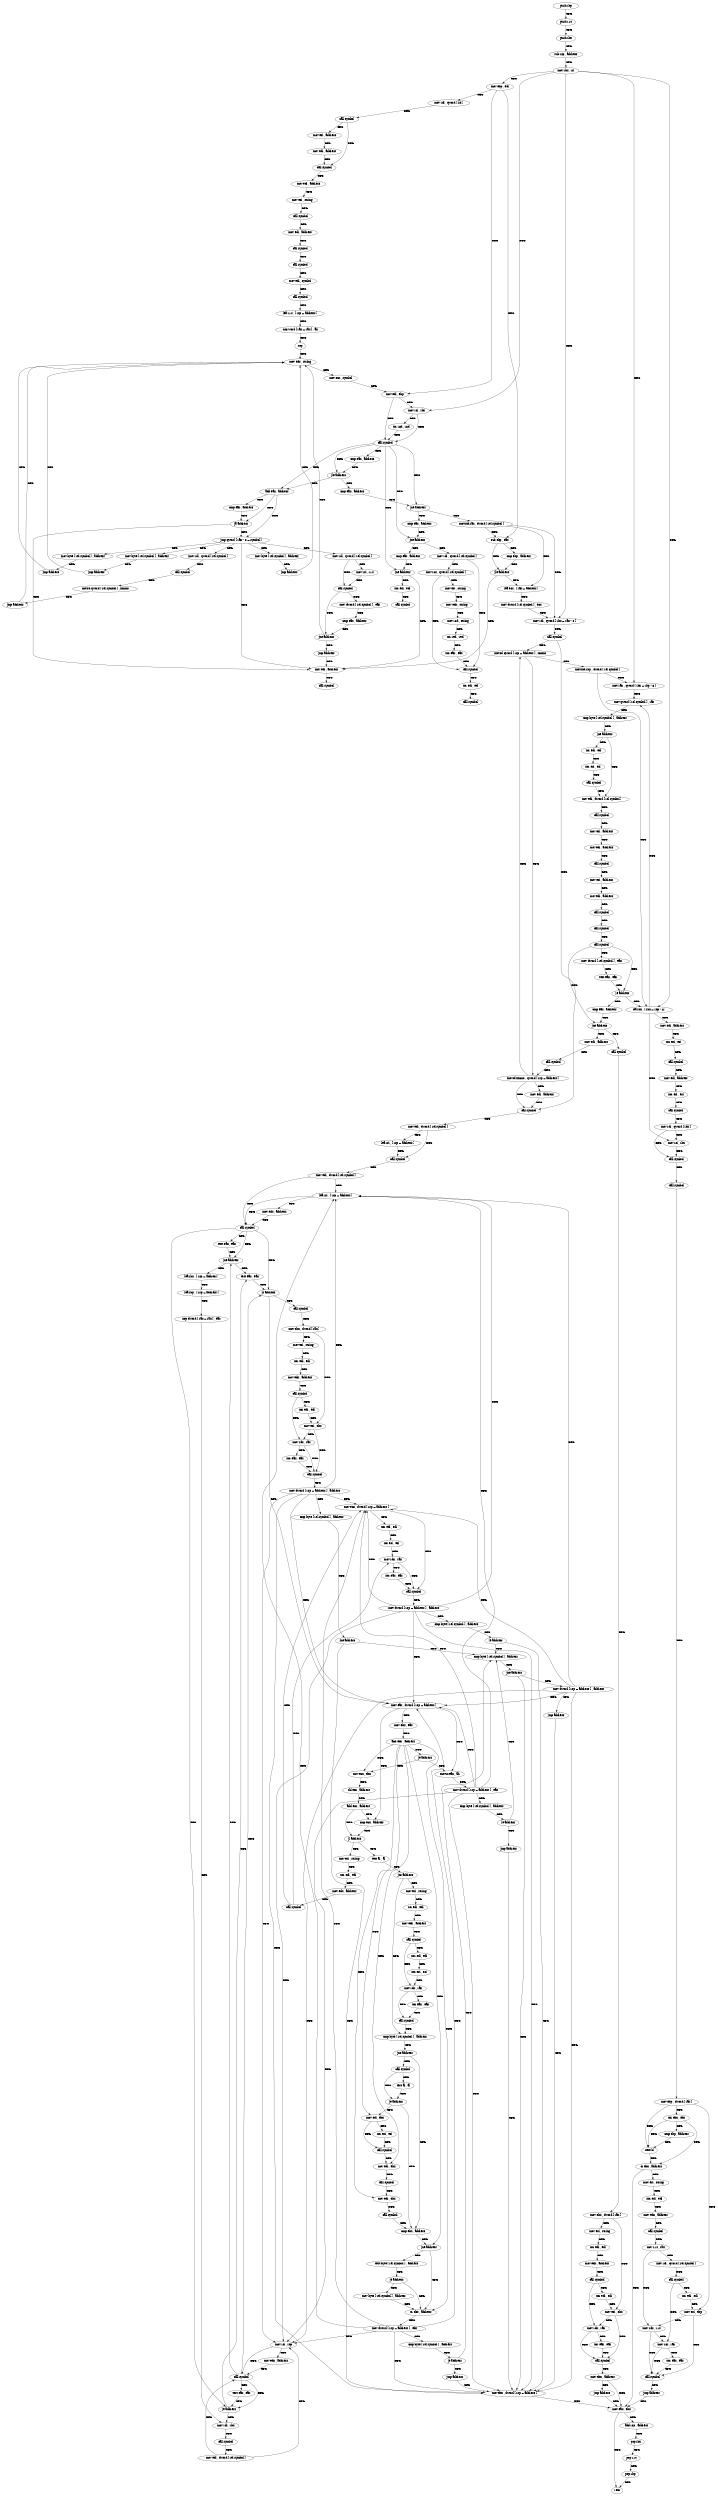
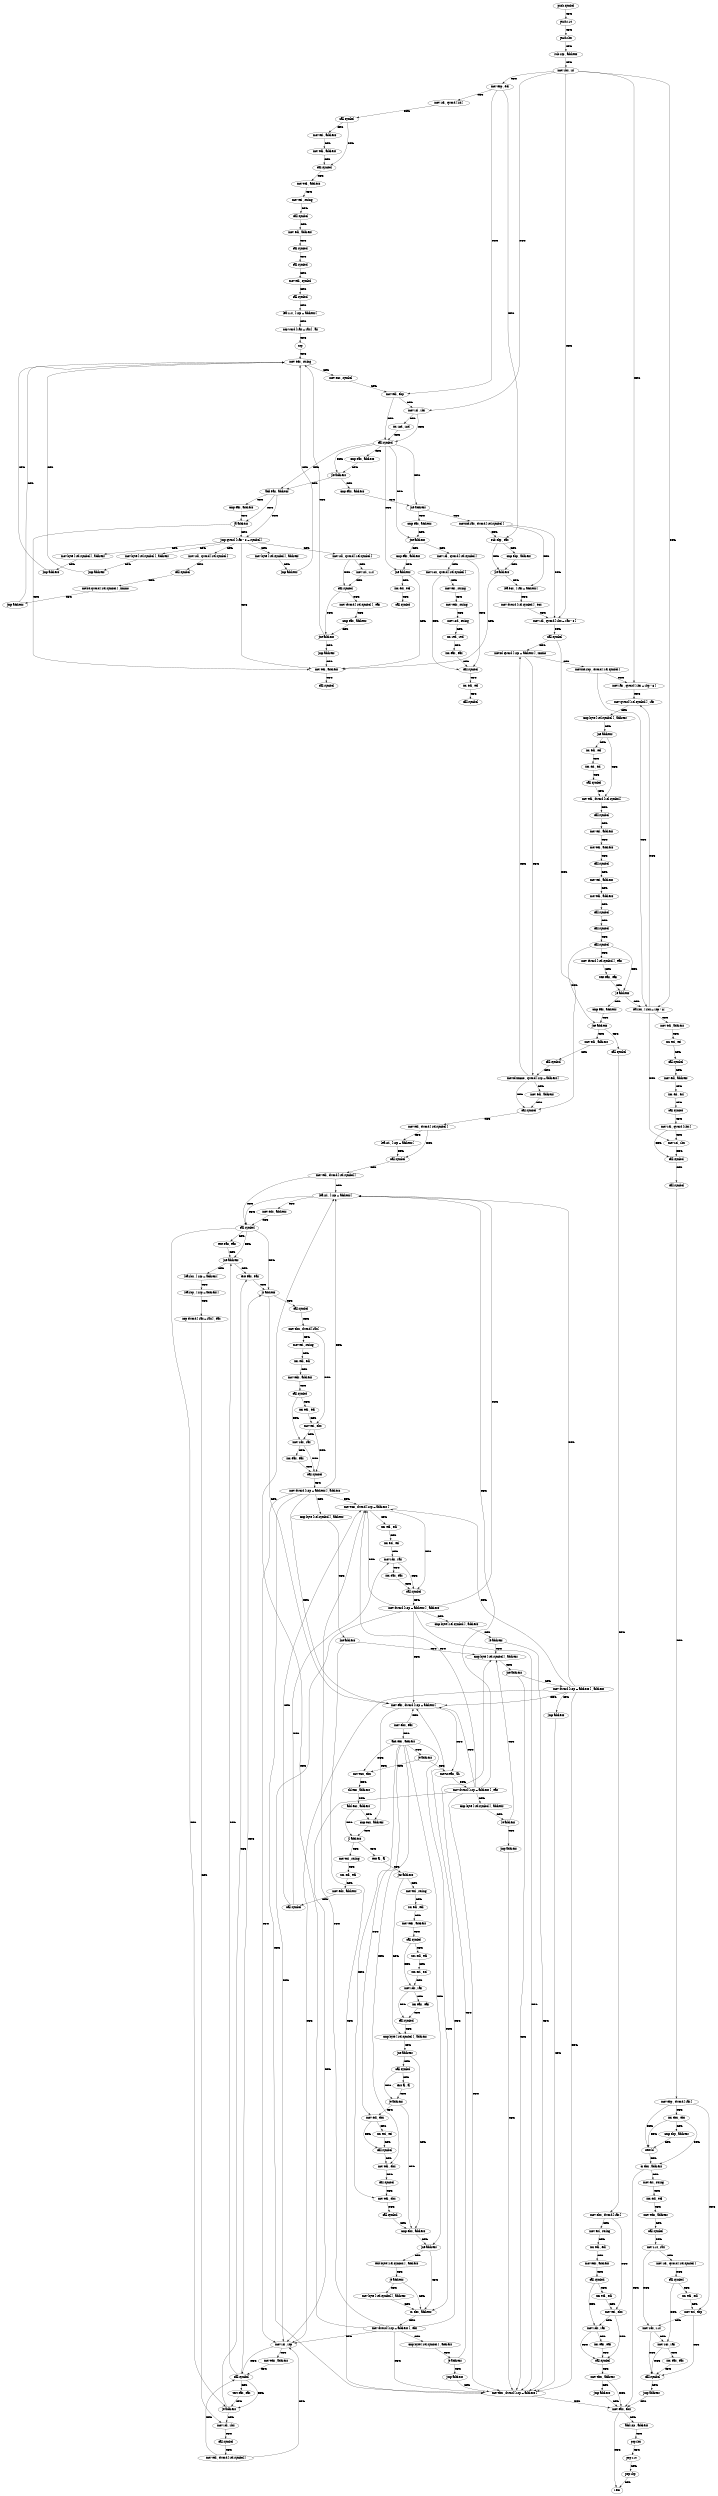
node "push rbp": label "push rbp" -> "push symbol"
edge "mov eax , dword [ rsp + address ]" -> "mov ebx , eax": reversed
